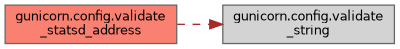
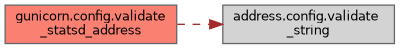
node "gunicorn.config.validate _string": label "gunicorn.config.validate _string" -> "address.config.validate _string"
